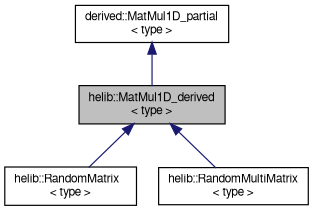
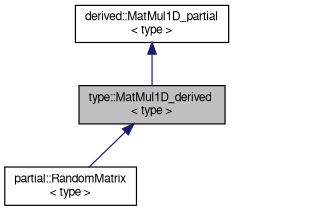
node "helib::MatMul1D_derived < type >": label "helib::MatMul1D_derived < type >" -> "type::MatMul1D_derived < type >"
node "helib::RandomMatrix < type >": label "helib::RandomMatrix < type >" -> "partial::RandomMatrix < type >"
node "helib::RandomMultiMatrix < type >": removed
